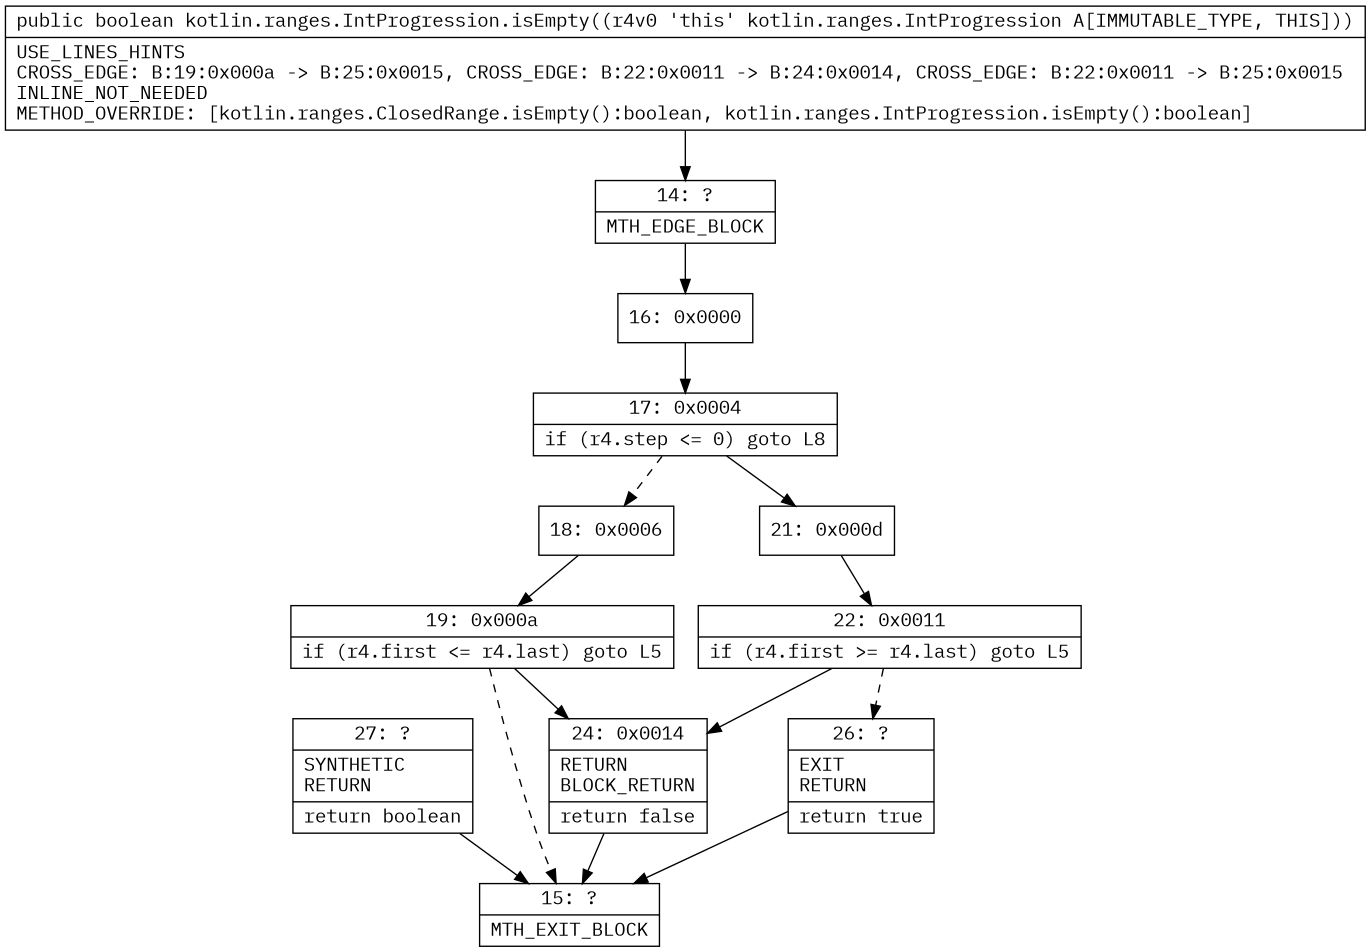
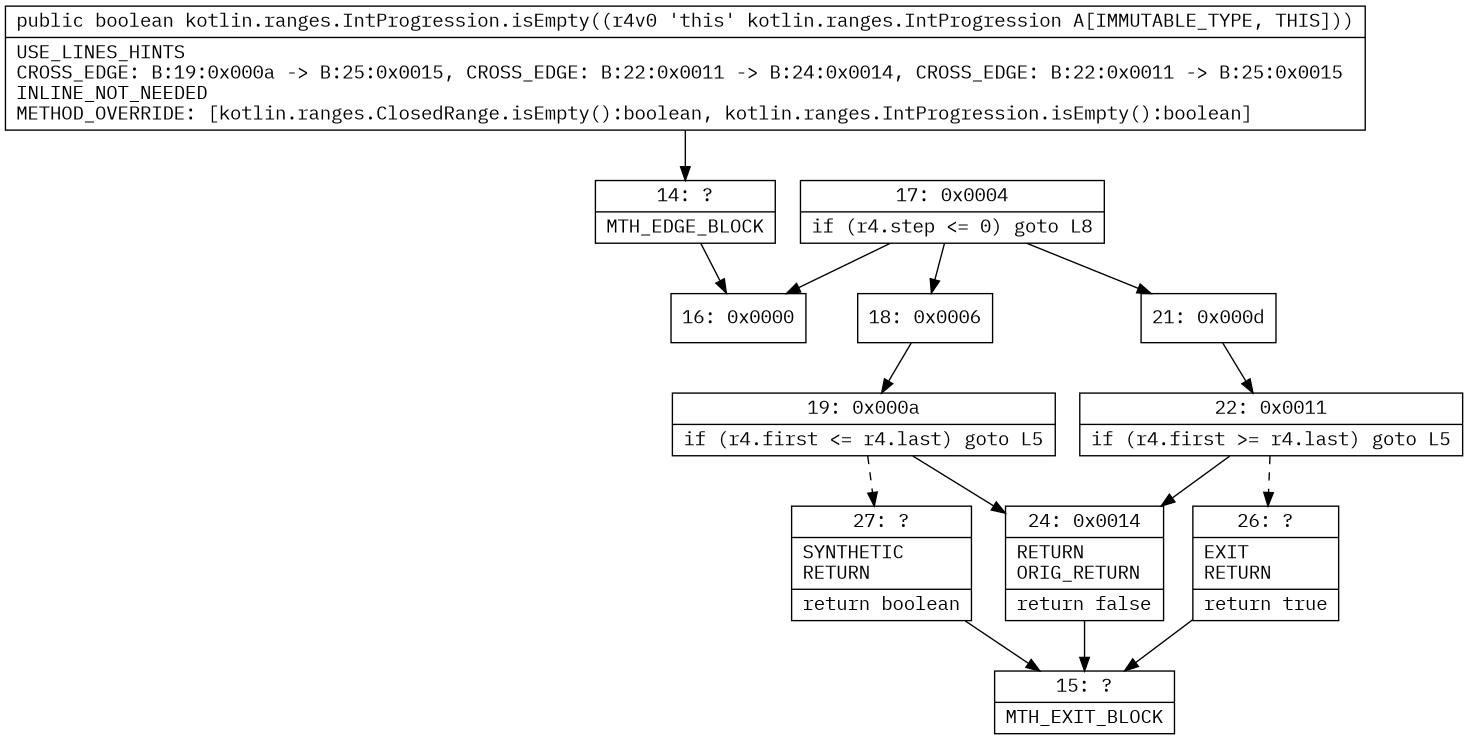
edge "16: 0x0000" -> "17: 0x0004": reversed
edge "17: 0x0004" -> "18: 0x0006": style dashed -> solid
edge "19: 0x000a" -> "15: ?": now "19: 0x000a" -> "27: ?"
node "24: 0x0014": text "BLOCK_RETURN" -> "ORIG_RETURN"
